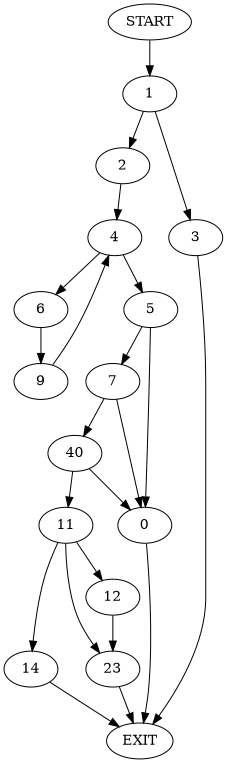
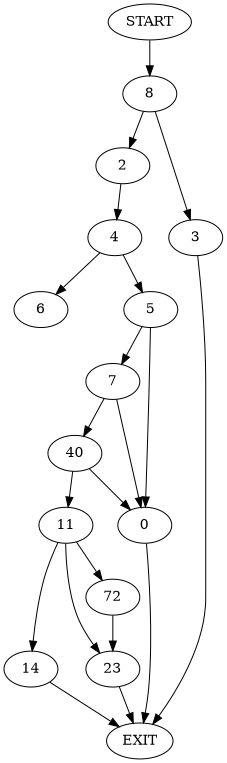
node "1": label "1" -> "8"
node "9": removed
node "12": label "12" -> "72"
